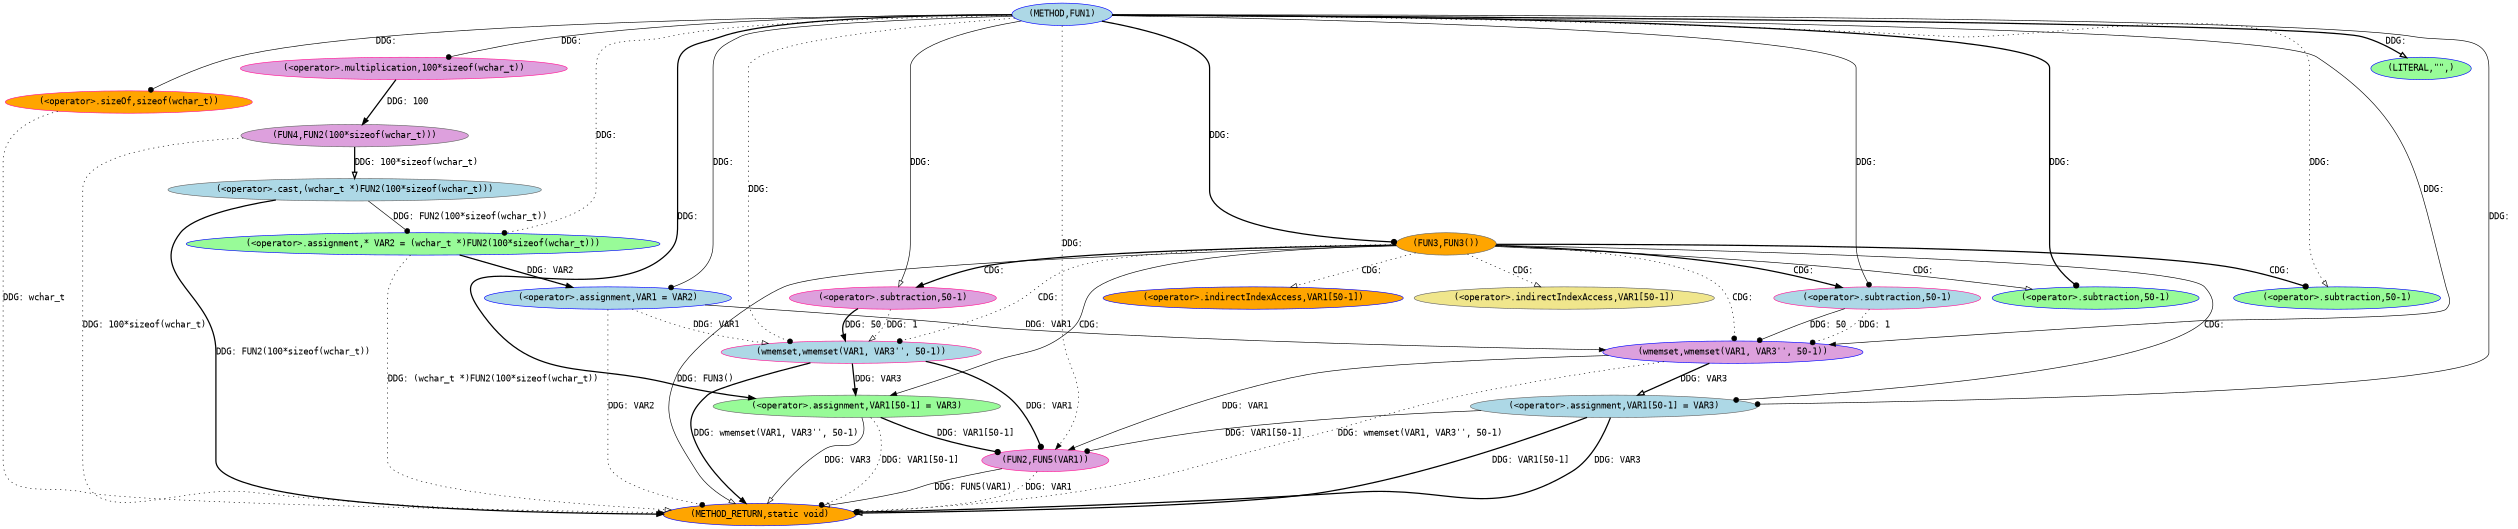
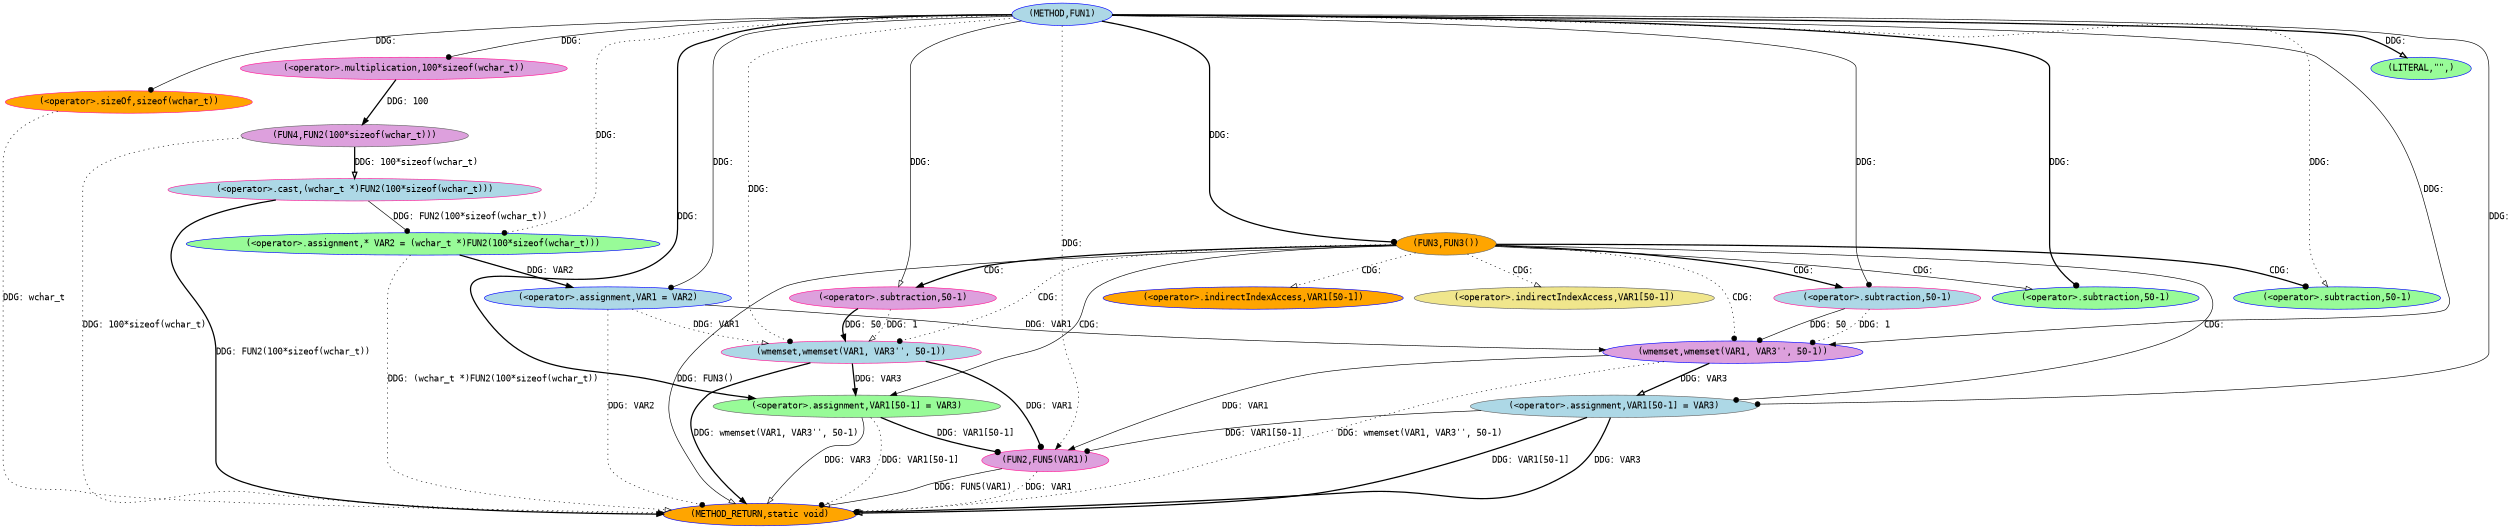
node "(<operator>.cast,(wchar_t *)FUN2(100*sizeof(wchar_t)))": color gray40 -> deeppink
